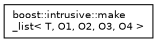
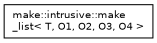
node "boost::intrusive::make _list< T, O1, O2, O3, O4 >": label "boost::intrusive::make _list< T, O1, O2, O3, O4 >" -> "make::intrusive::make _list< T, O1, O2, O3, O4 >"
